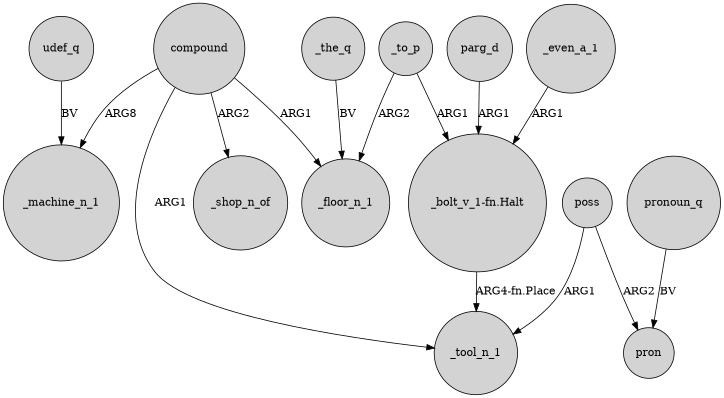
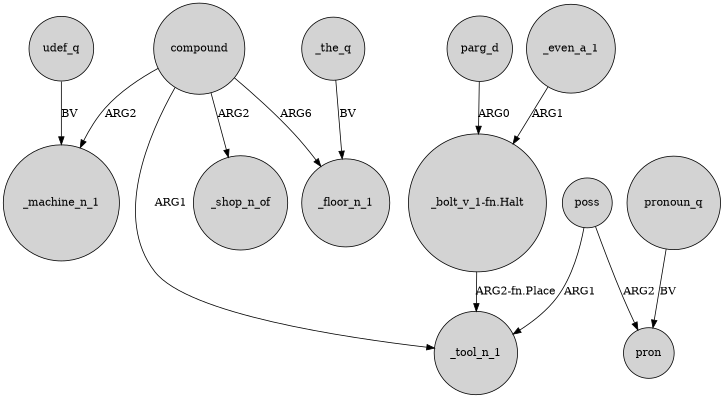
node "_to_p": removed
edge "compound" -> "_machine_n_1": label "ARG8" -> "ARG2"
edge "compound" -> "_floor_n_1": label "ARG1" -> "ARG6"
edge "parg_d" -> "_bolt_v_1-fn.Halt": label "ARG1" -> "ARG0"
edge "_bolt_v_1-fn.Halt" -> "_tool_n_1": label "ARG4-fn.Place" -> "ARG2-fn.Place"
